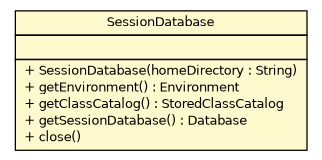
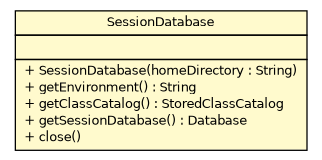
node "SessionDatabase": text "+ getEnvironment() : Environment" -> "+ getEnvironment() : String"
